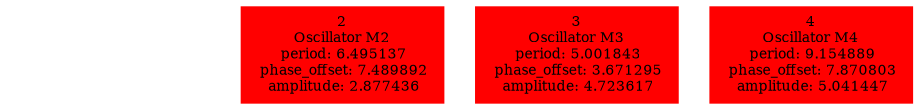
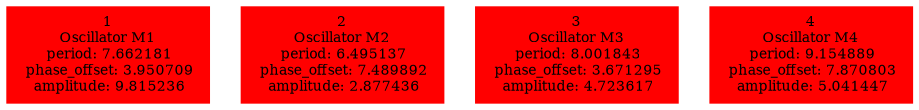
node "3": text "period: 5.001843" -> "period: 8.001843"
node "1": added
